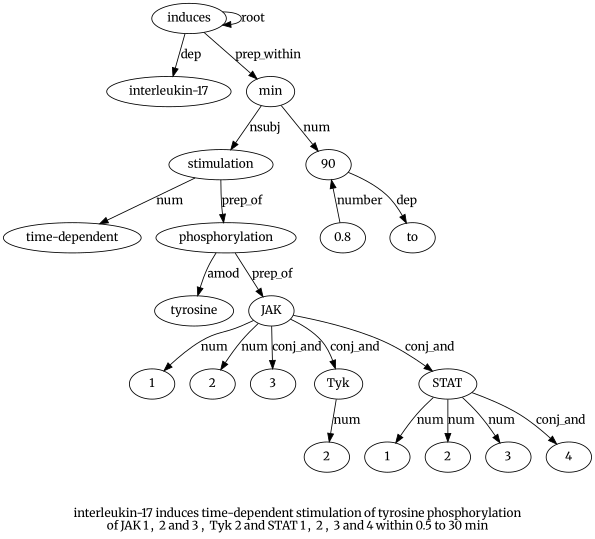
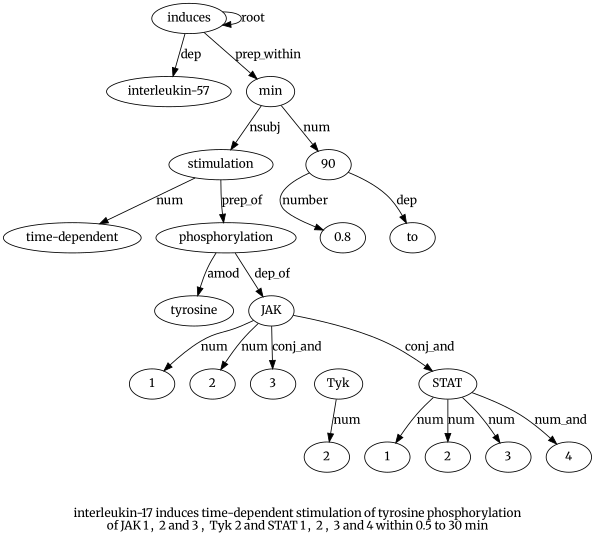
node "interleukin-17": label "interleukin-17" -> "interleukin-57"
edge "0.8" -> "90": reversed
edge "phosphorylation" -> "JAK": label "prep_of" -> "dep_of"
edge "JAK" -> "Tyk": removed, label "conj_and"
edge "STAT" -> "4": label "conj_and" -> "num_and"
